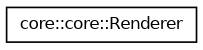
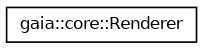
node "core::core::Renderer": label "core::core::Renderer" -> "gaia::core::Renderer"
